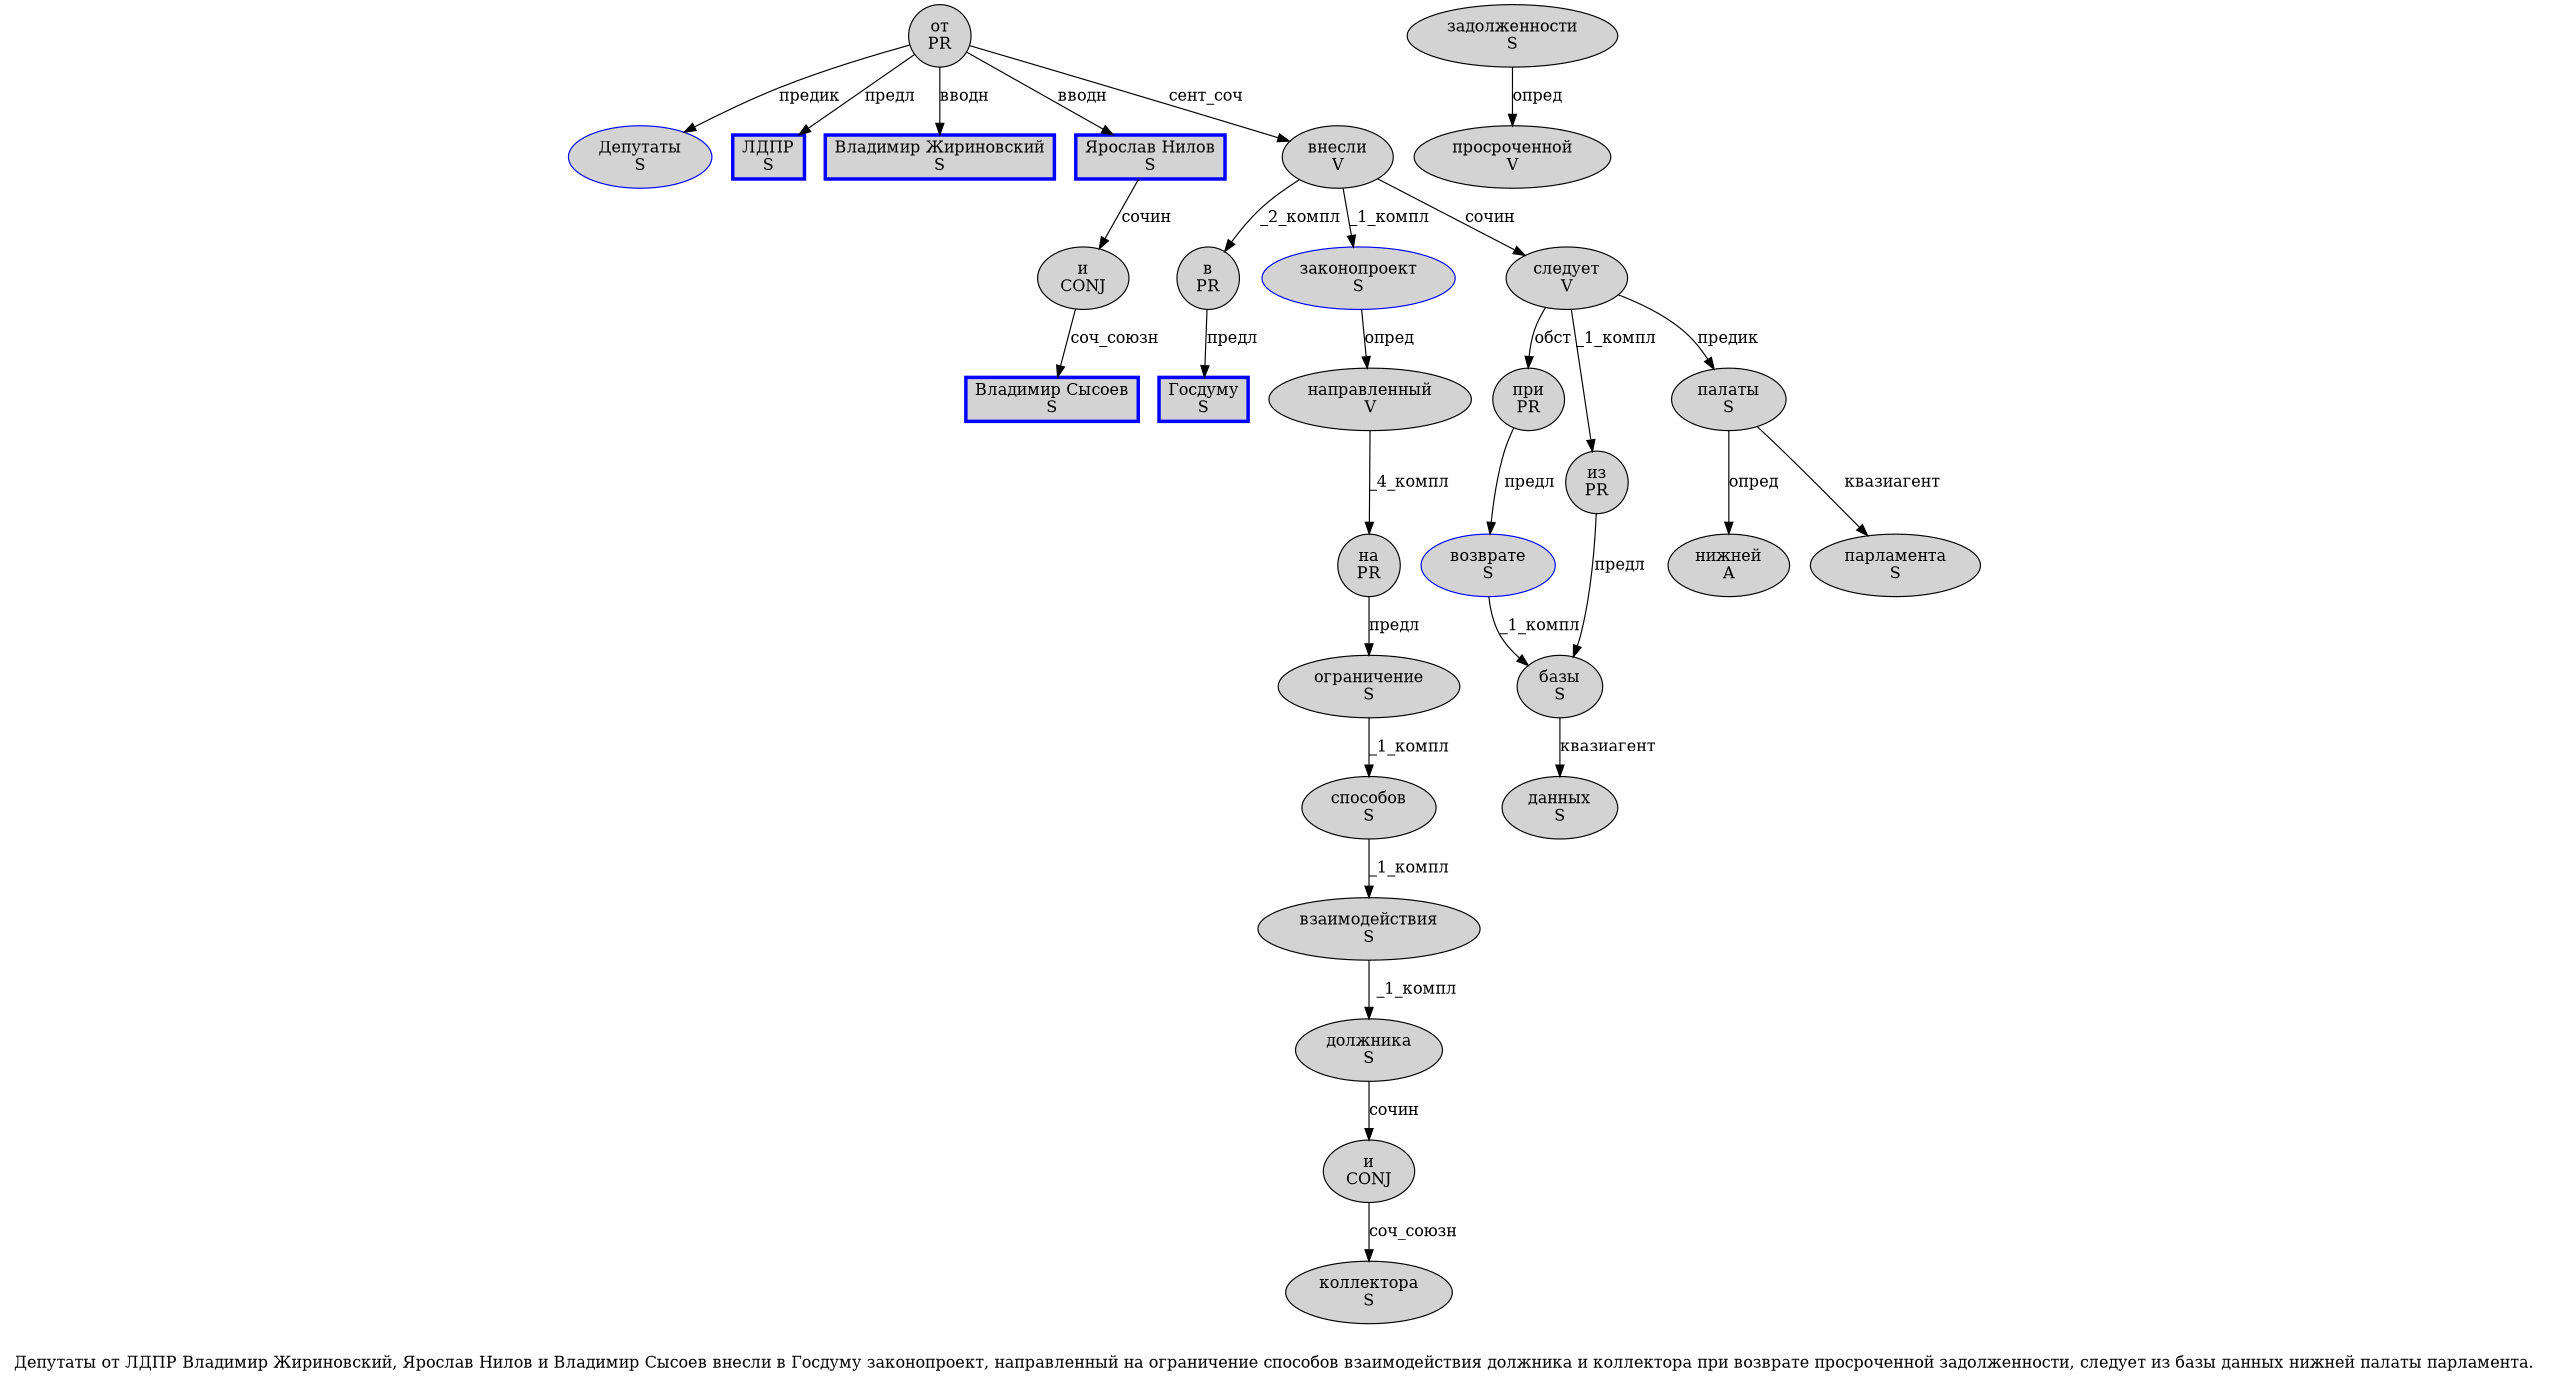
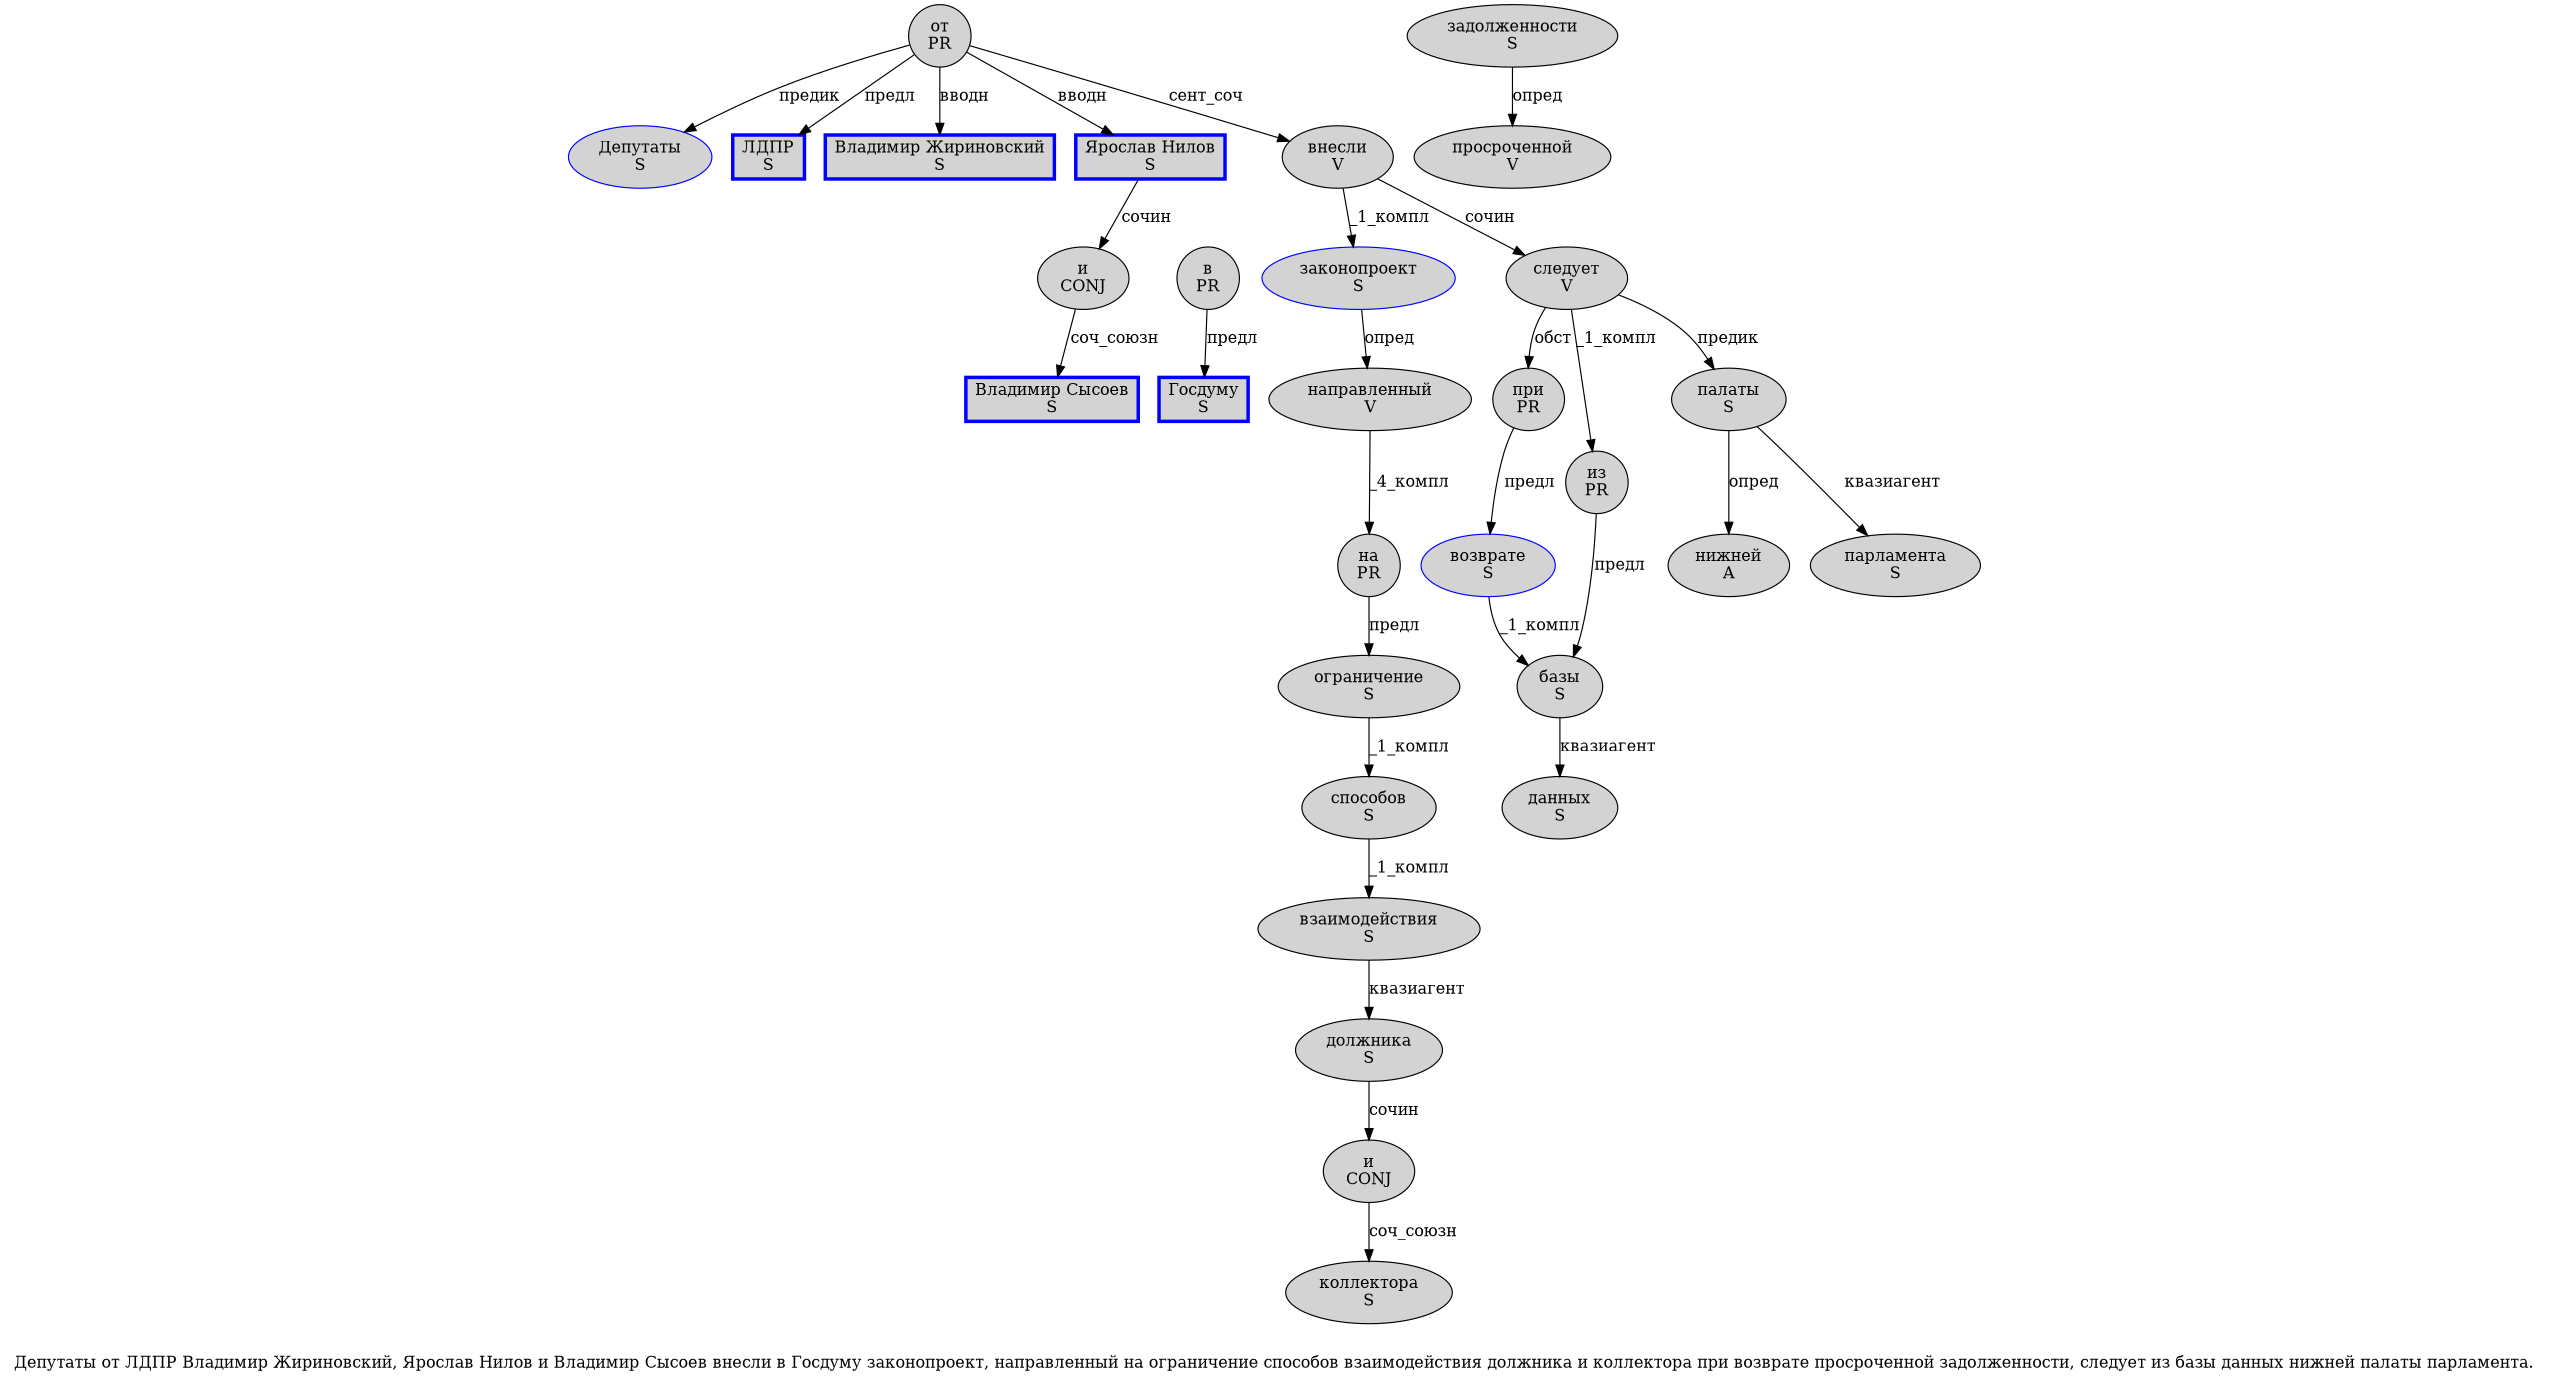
edge "внесли V" -> "в PR": removed, label "_2_компл"
edge "взаимодействия S" -> "должника S": label "_1_компл" -> "квазиагент"
